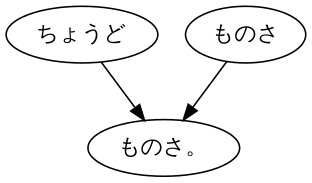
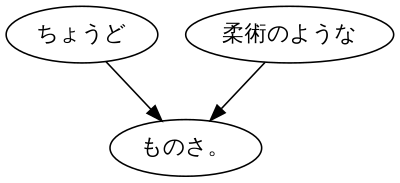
node "ものさ": label "ものさ" -> "柔術のような"
